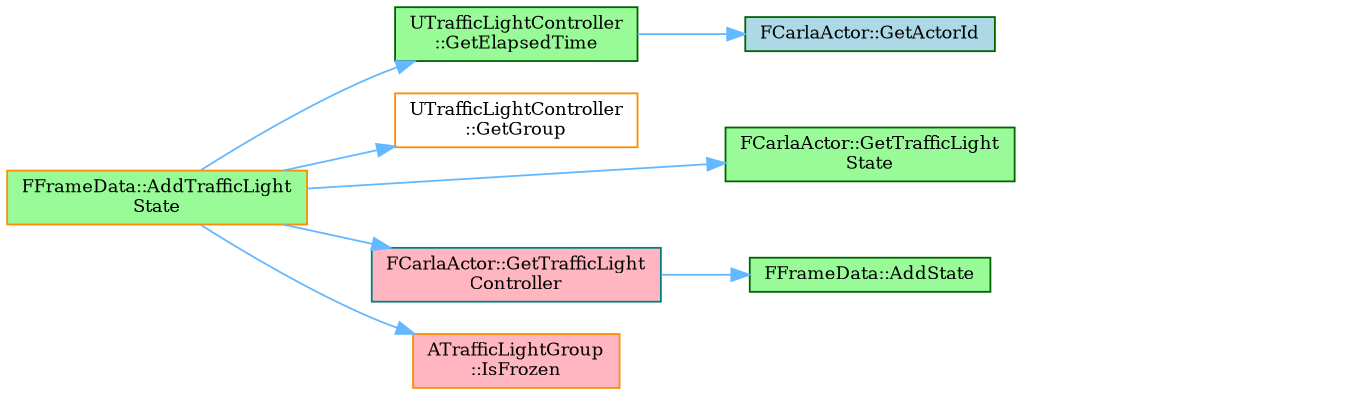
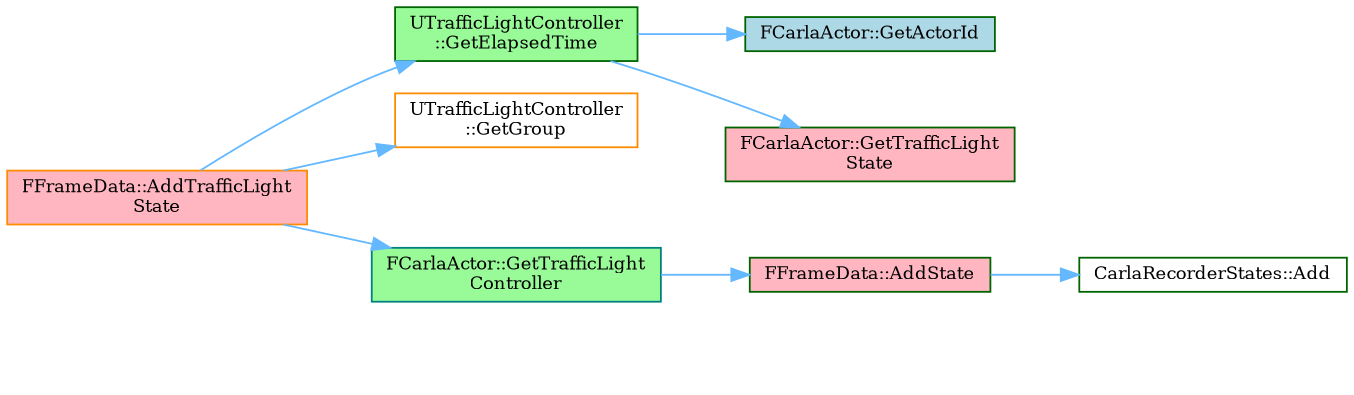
node "FCarlaActor::GetTrafficLight State": fillcolor palegreen -> lightpink
edge "FFrameData::AddTrafficLight State" -> "FCarlaActor::GetTrafficLight State": now "UTrafficLightController ::GetElapsedTime" -> "FCarlaActor::GetTrafficLight State"
node "FFrameData::AddTrafficLight State": fillcolor palegreen -> lightpink
node "FCarlaActor::GetTrafficLight Controller": fillcolor lightpink -> palegreen
node "FFrameData::AddState": fillcolor palegreen -> lightpink
node "CarlaRecorderStates::Add": added
node "ATrafficLightGroup ::IsFrozen": removed
